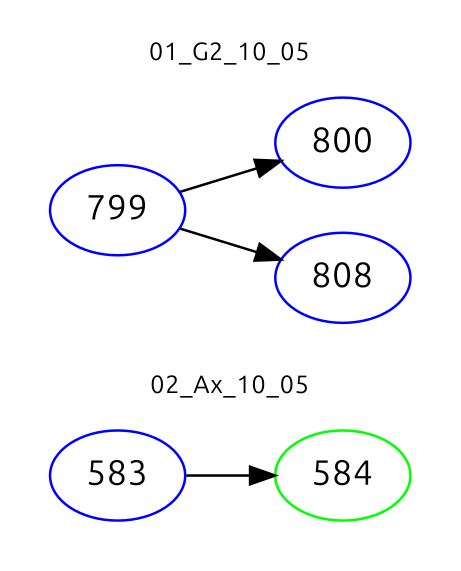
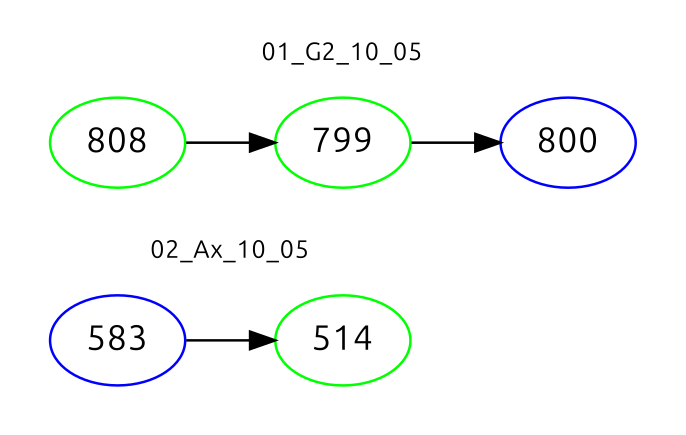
node "799": color blue -> green
edge "799" -> "808": reversed
node "808": color blue -> green
node "584": label "584" -> "514"
